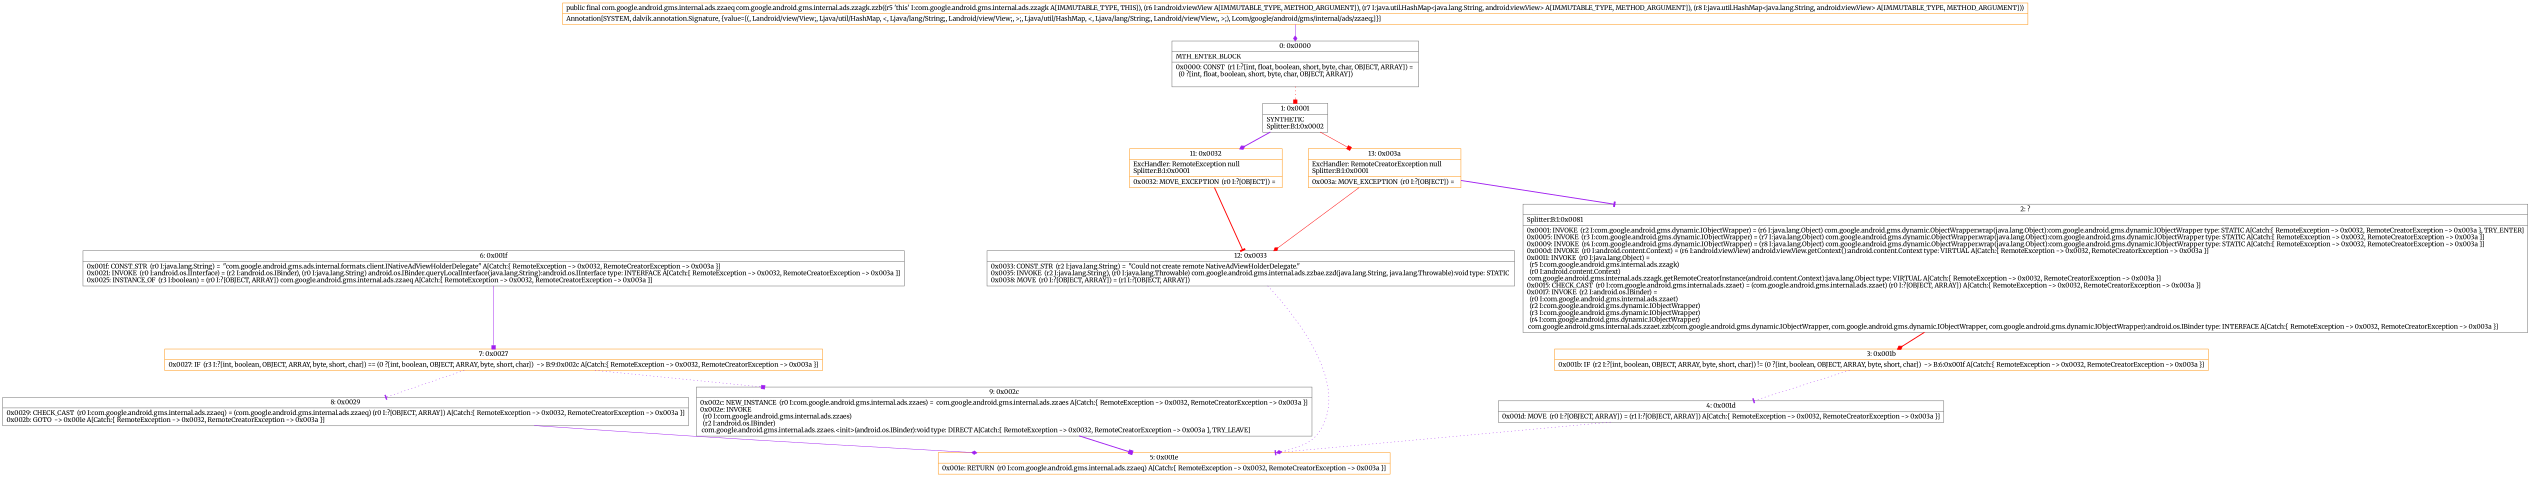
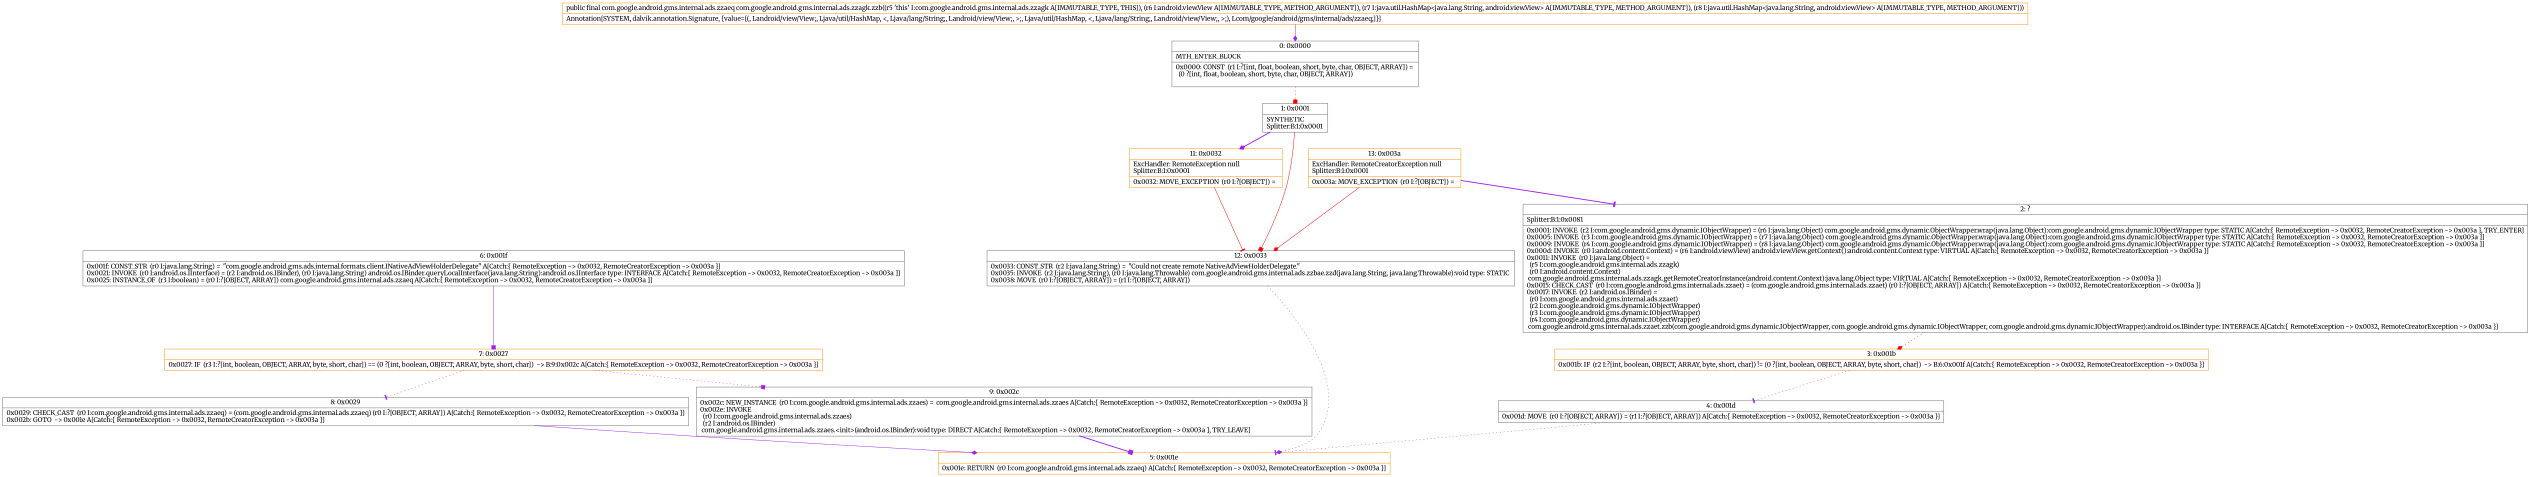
node "1: 0x0001": text "Splitter:B:1:0x0002" -> "Splitter:B:1:0x0001"
edge "1: 0x0001" -> "13: 0x003a": now "1: 0x0001" -> "12: 0x0033"
edge "11: 0x0032" -> "12: 0x0033": style bold -> solid
edge "2: ?" -> "3: 0x001b": style bold -> dotted
